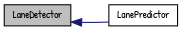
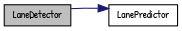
edge "LanePredictor" -> "LaneDetector": reversed
